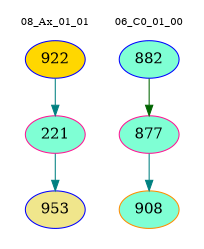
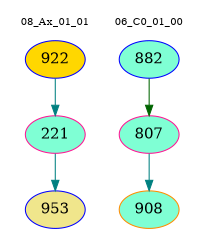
node "877": label "877" -> "807"
